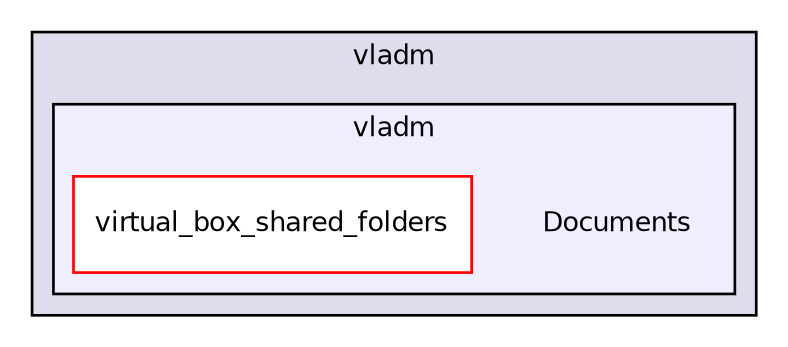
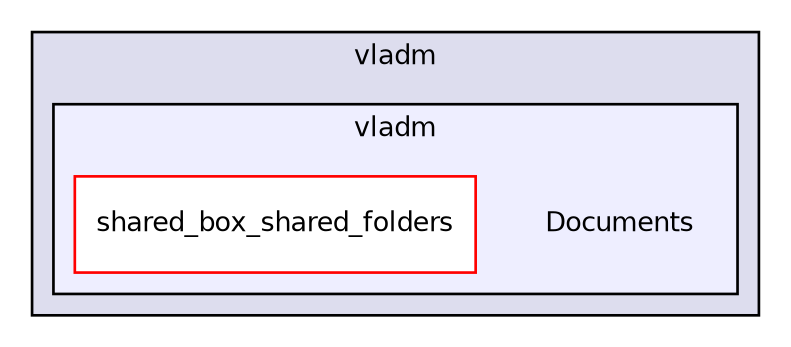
node "virtual_box_shared_folders": label "virtual_box_shared_folders" -> "shared_box_shared_folders"
